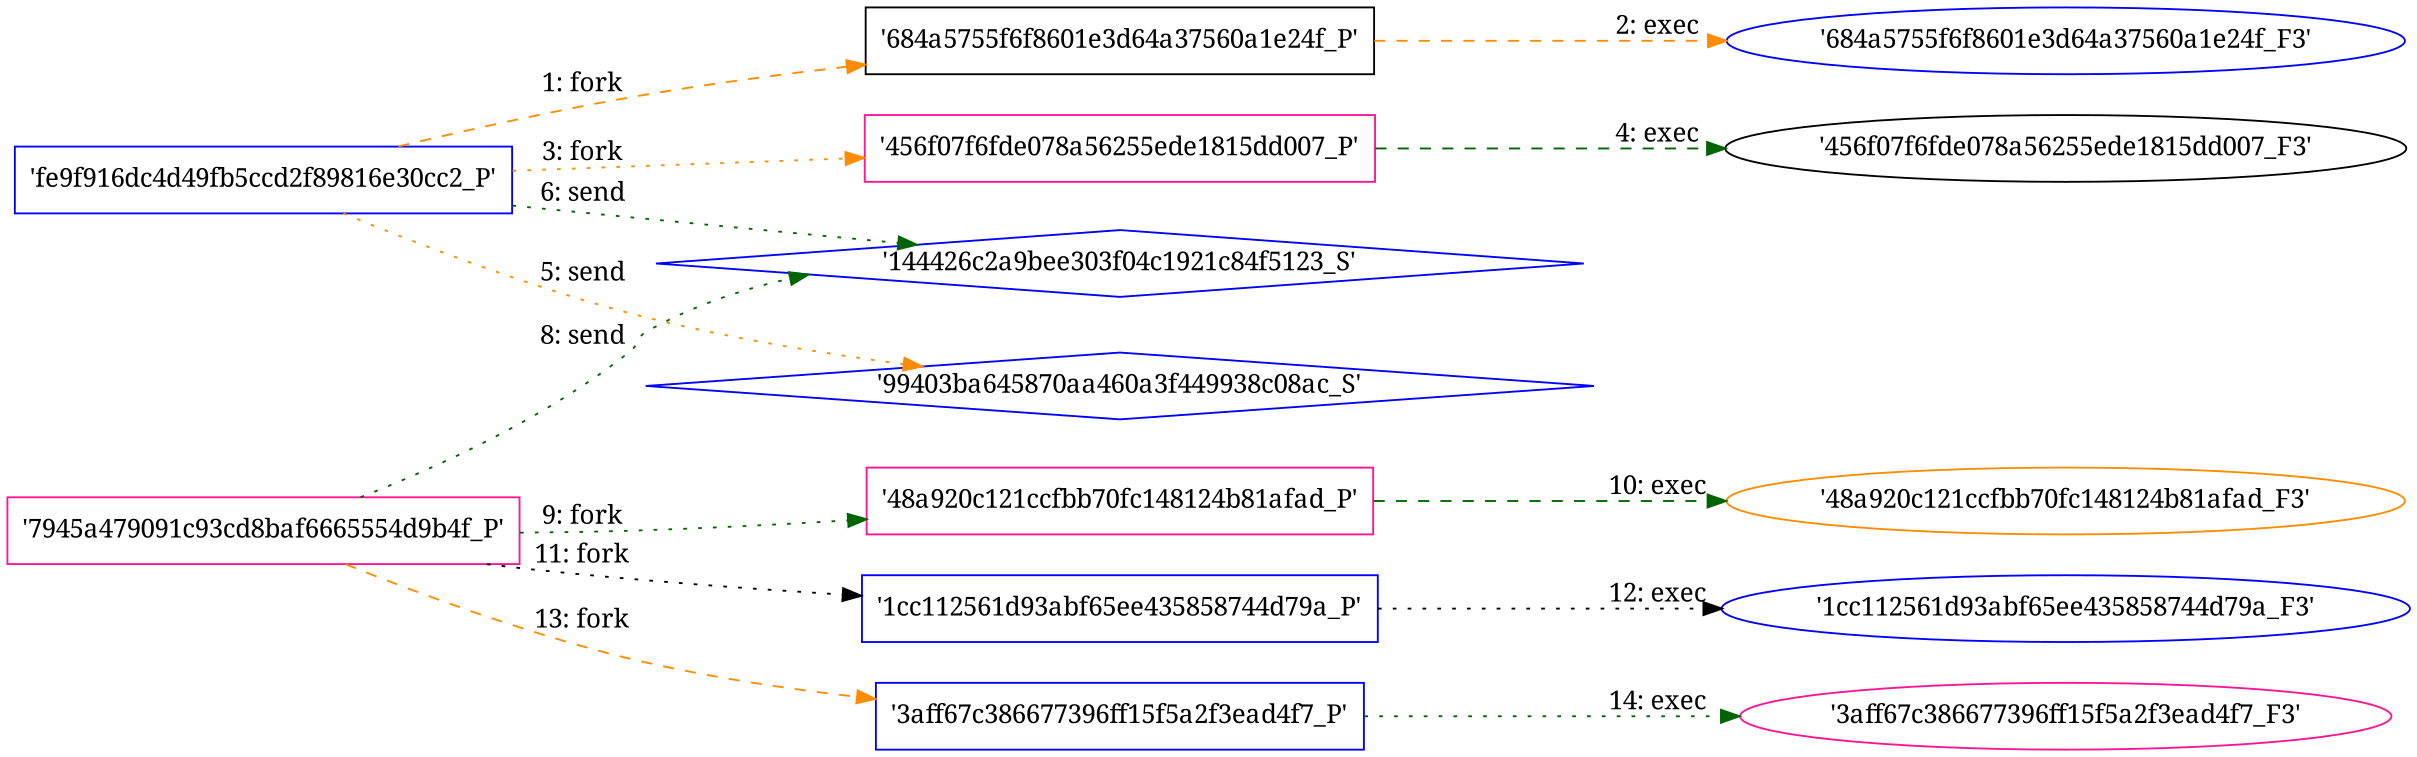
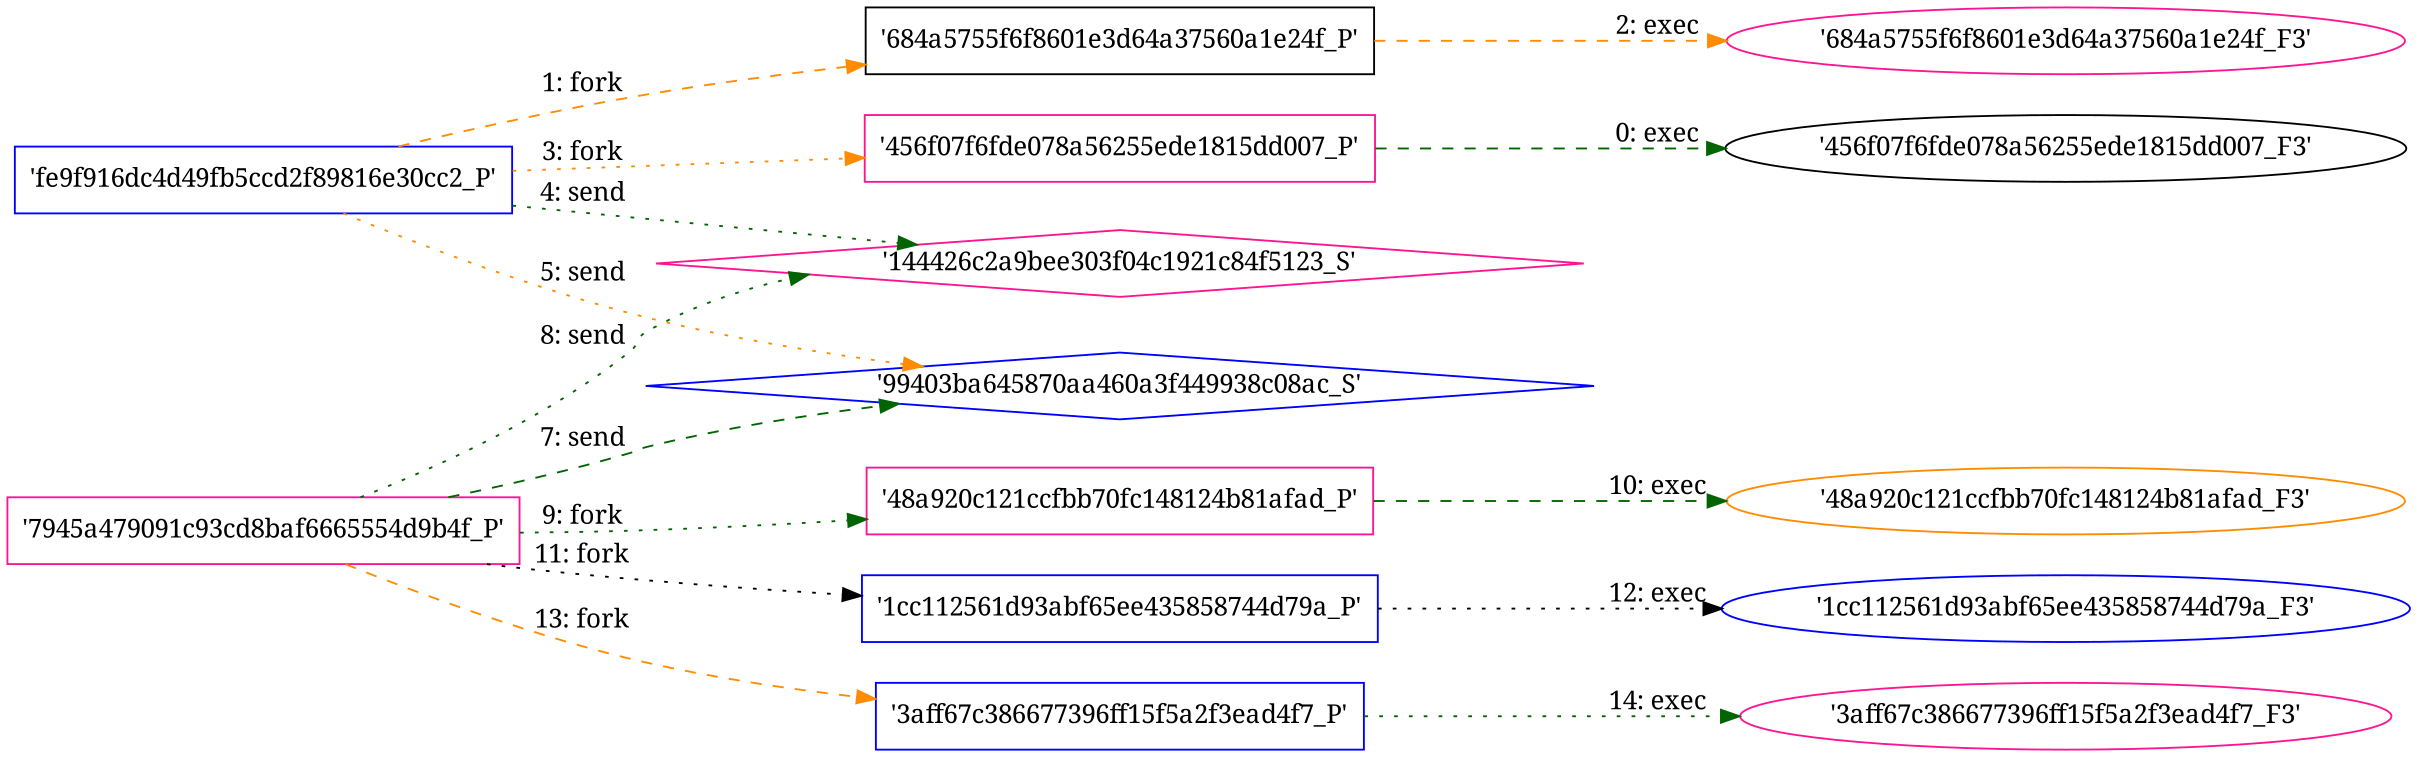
node "'684a5755f6f8601e3d64a37560a1e24f_F3'": color blue -> deeppink
edge "'456f07f6fde078a56255ede1815dd007_P'" -> "'456f07f6fde078a56255ede1815dd007_F3'": label "4: exec" -> "0: exec"
edge "'fe9f916dc4d49fb5ccd2f89816e30cc2_P'" -> "'144426c2a9bee303f04c1921c84f5123_S'": label "6: send" -> "4: send"
node "'144426c2a9bee303f04c1921c84f5123_S'": color blue -> deeppink
edge "'7945a479091c93cd8baf6665554d9b4f_P'" -> "'99403ba645870aa460a3f449938c08ac_S'": added, label "7: send"
